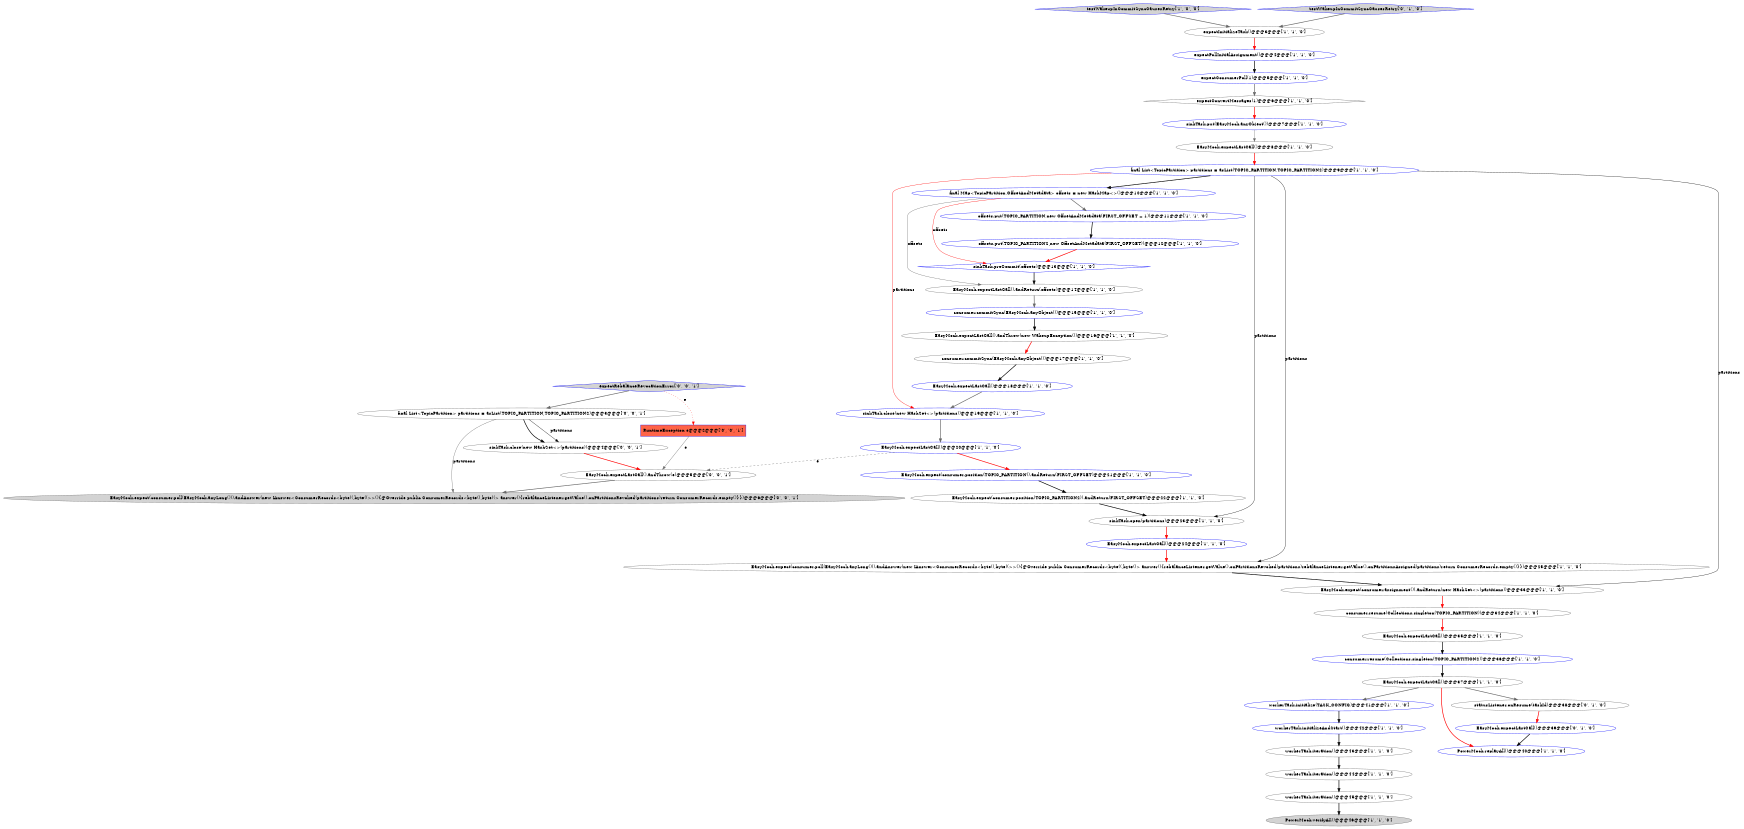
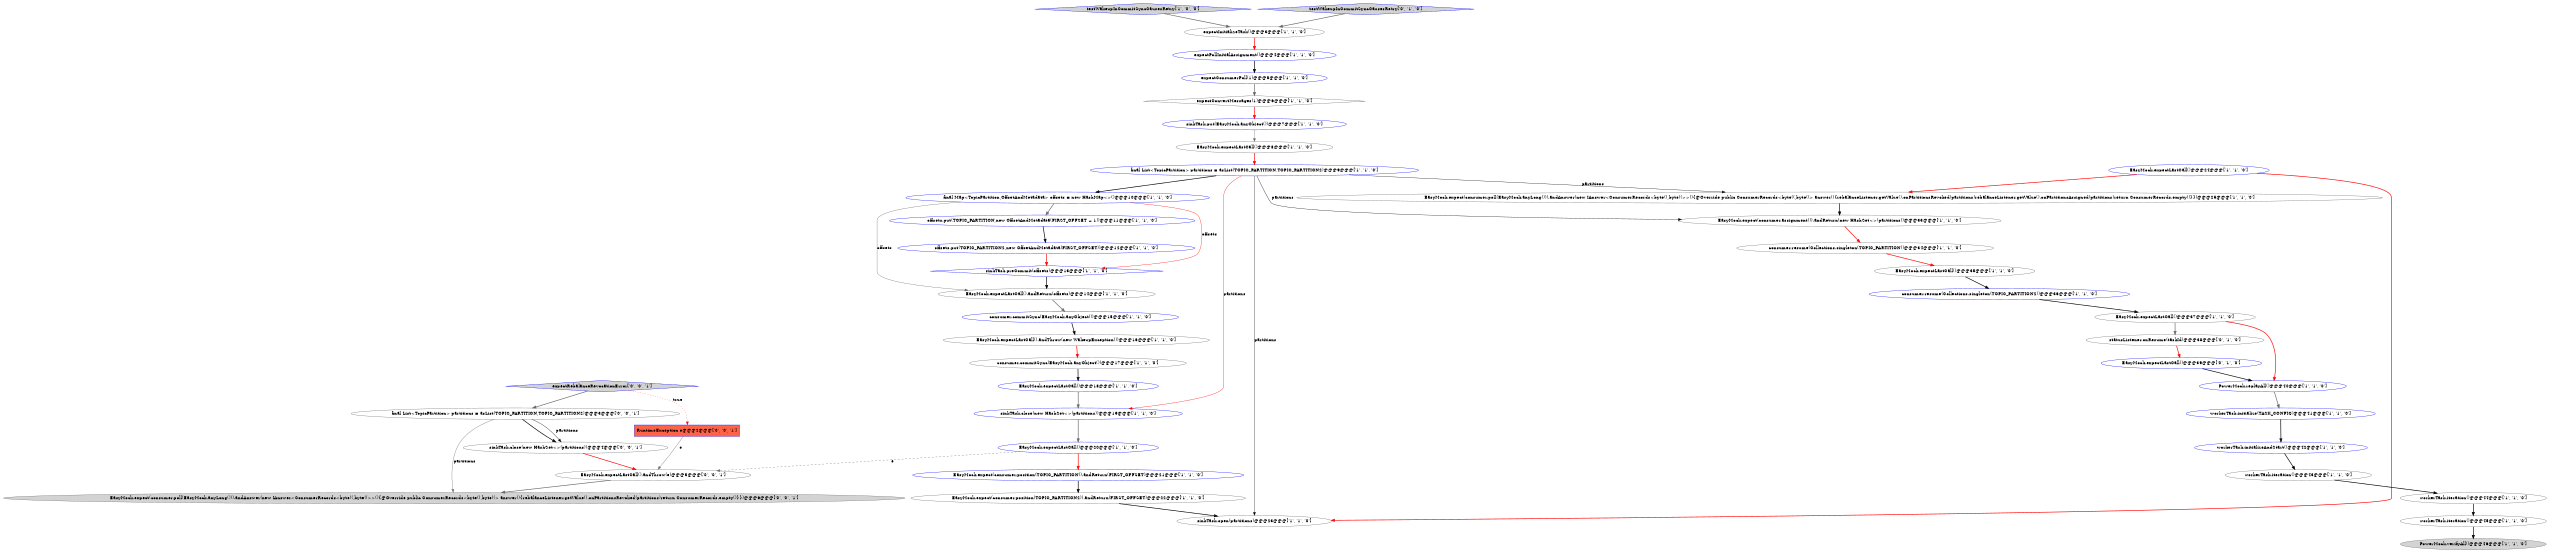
edge "expectRebalanceRevocationError['0', '0', '1']" -> "RuntimeException e@@@2@@@['0', '0', '1']": label "e" -> "true"
edge "sinkTask.open(partitions)@@@23@@@['1', '1', '0']" -> "EasyMock.expectLastCall()@@@24@@@['1', '1', '0']": reversed
edge "EasyMock.expectLastCall()@@@37@@@['1', '1', '0']" -> "workerTask.initialize(TASK_CONFIG)@@@41@@@['1', '1', '0']": now "PowerMock.replayAll()@@@40@@@['1', '1', '0']" -> "workerTask.initialize(TASK_CONFIG)@@@41@@@['1', '1', '0']"
